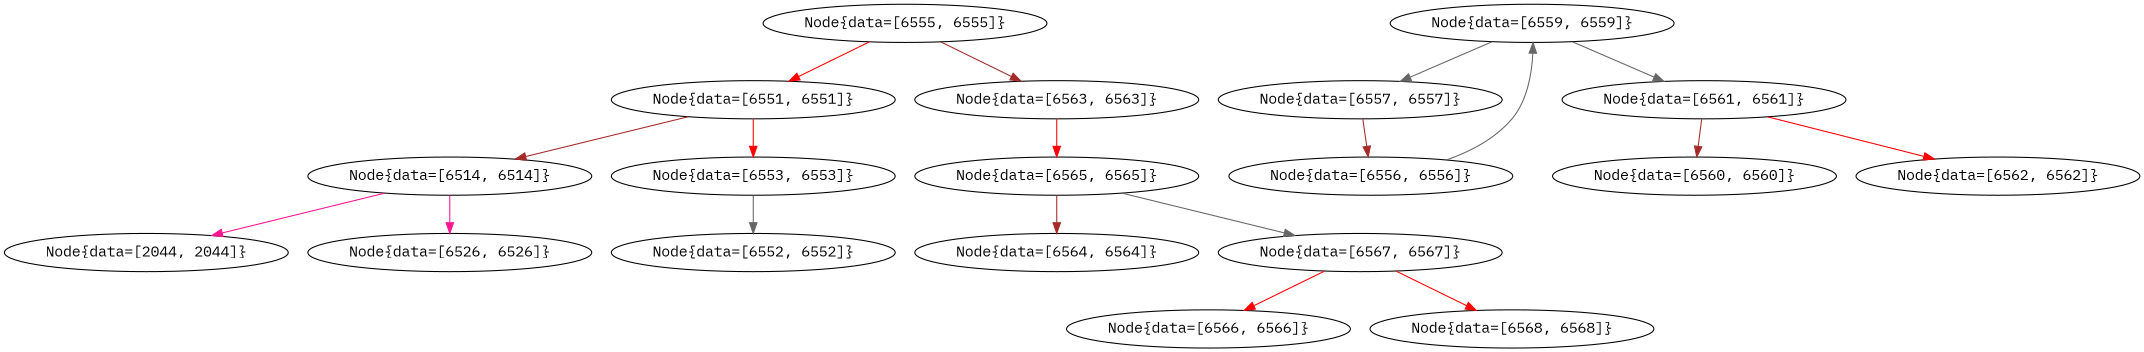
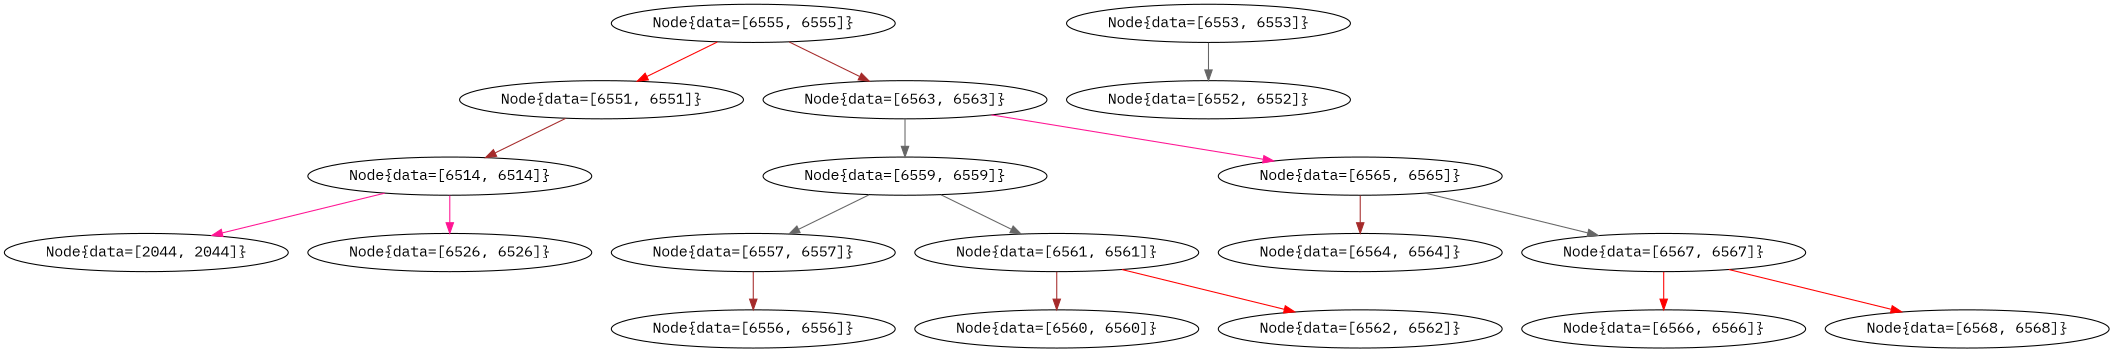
edge "Node{data=[6556, 6556]}" -> "Node{data=[6559, 6559]}": now "Node{data=[6563, 6563]}" -> "Node{data=[6559, 6559]}"
edge "Node{data=[6551, 6551]}" -> "Node{data=[6553, 6553]}": removed
edge "Node{data=[6563, 6563]}" -> "Node{data=[6565, 6565]}": color red -> deeppink
